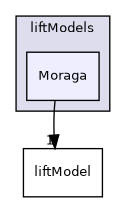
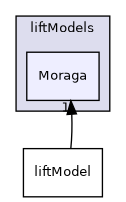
edge "Moraga" -> "liftModel": reversed
